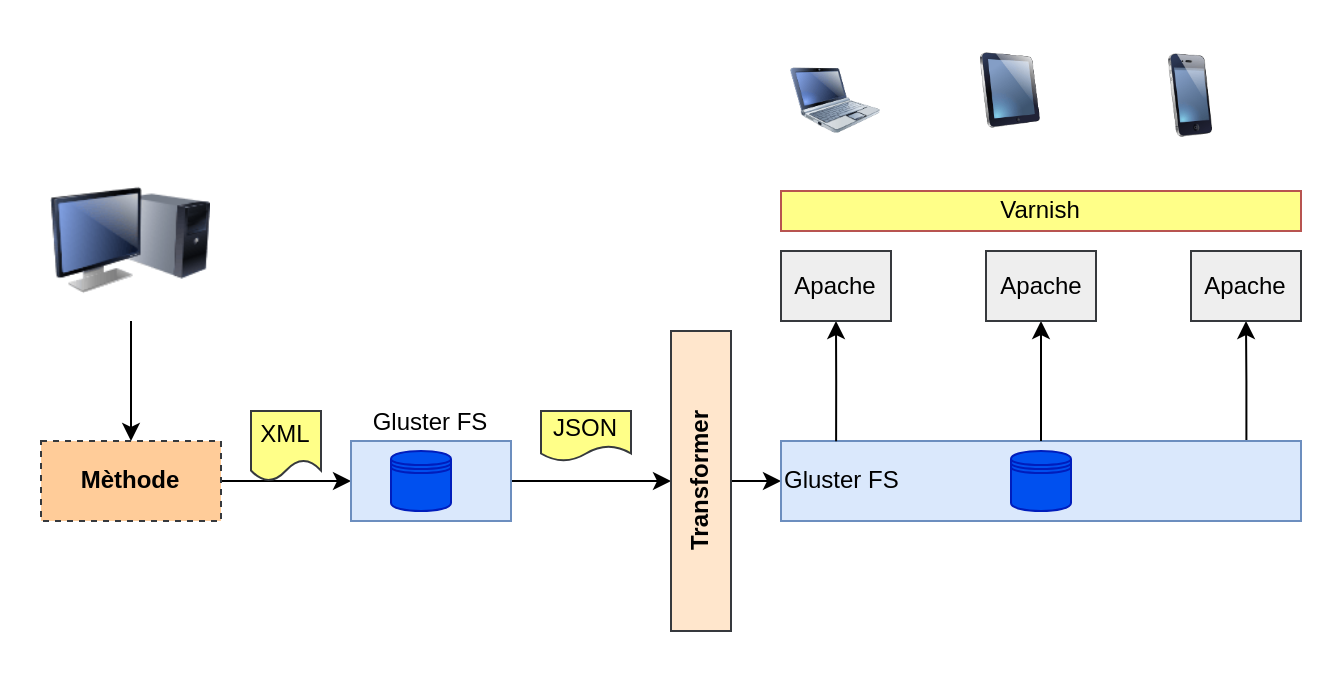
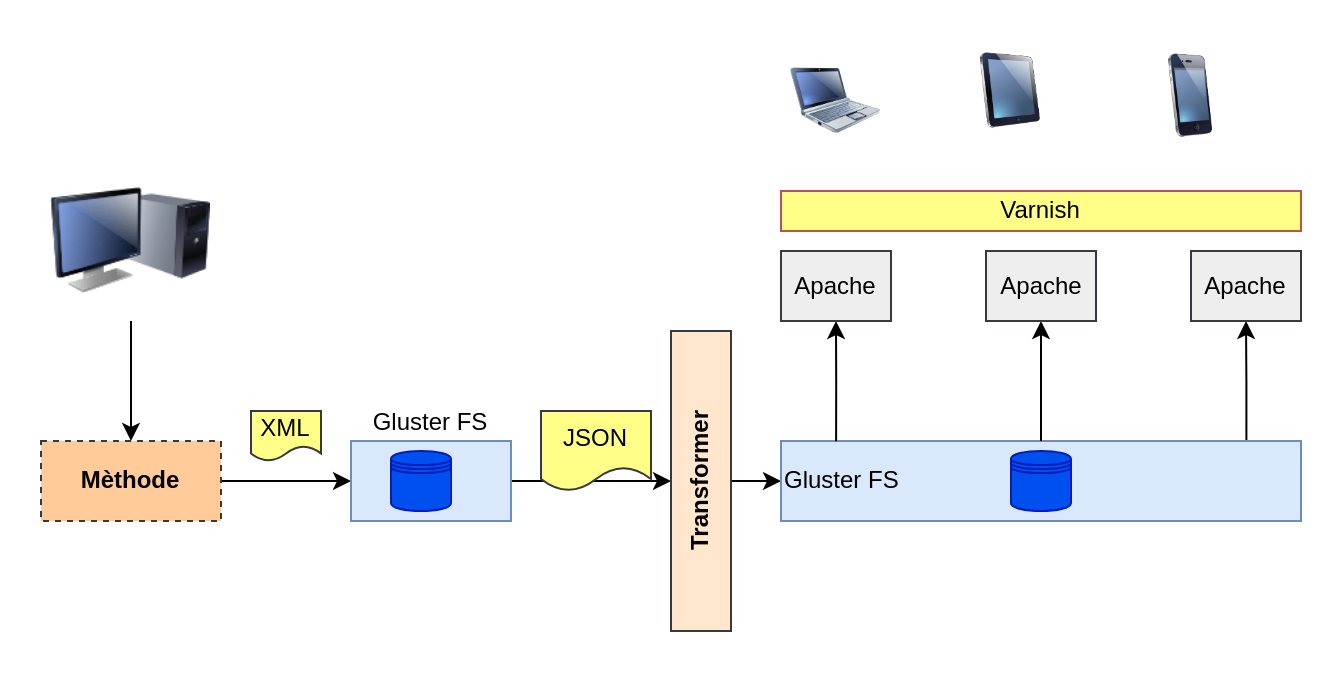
node "JSON": size 90x50 -> 110x80
node "XML": size 70x70 -> 70x50
